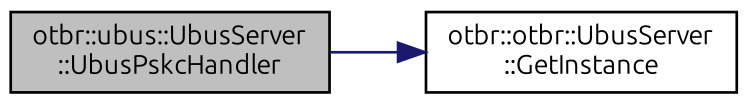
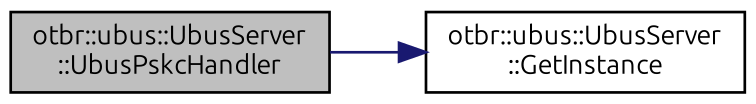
node "otbr::otbr::UbusServer ::GetInstance": label "otbr::otbr::UbusServer ::GetInstance" -> "otbr::ubus::UbusServer ::GetInstance"
